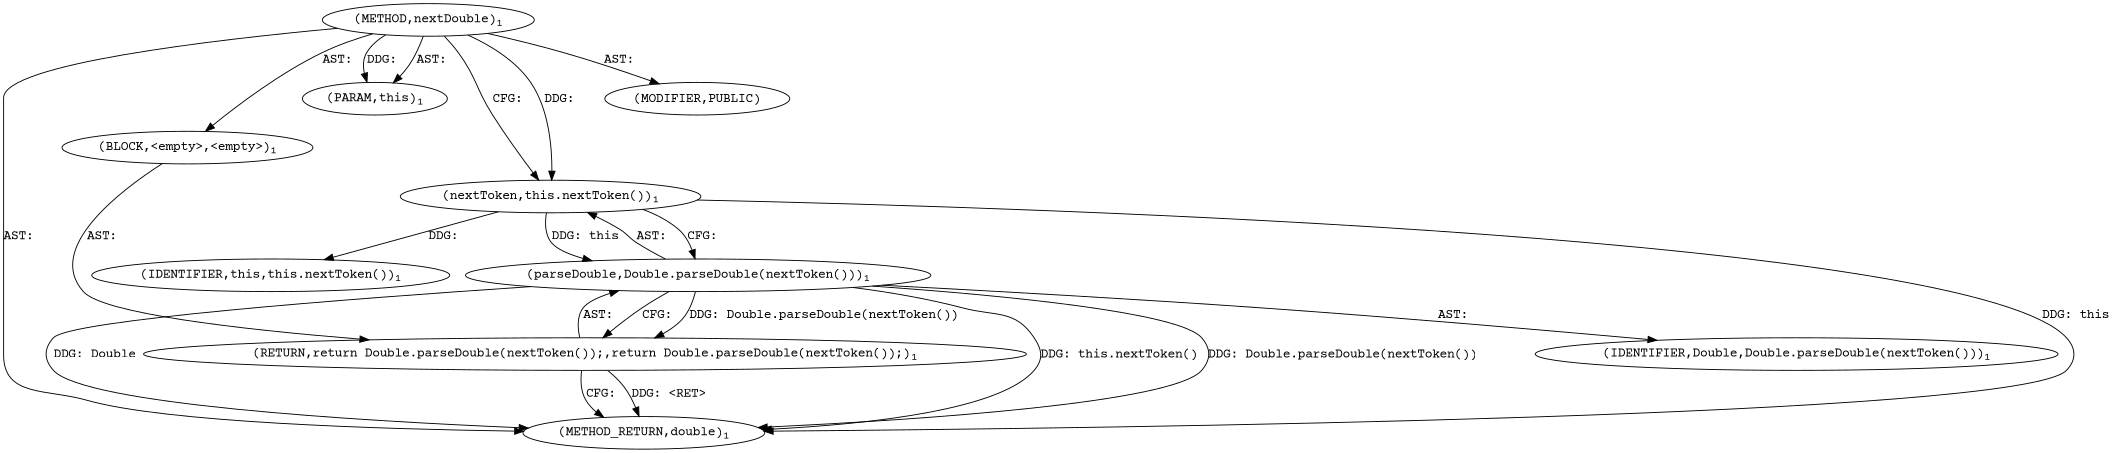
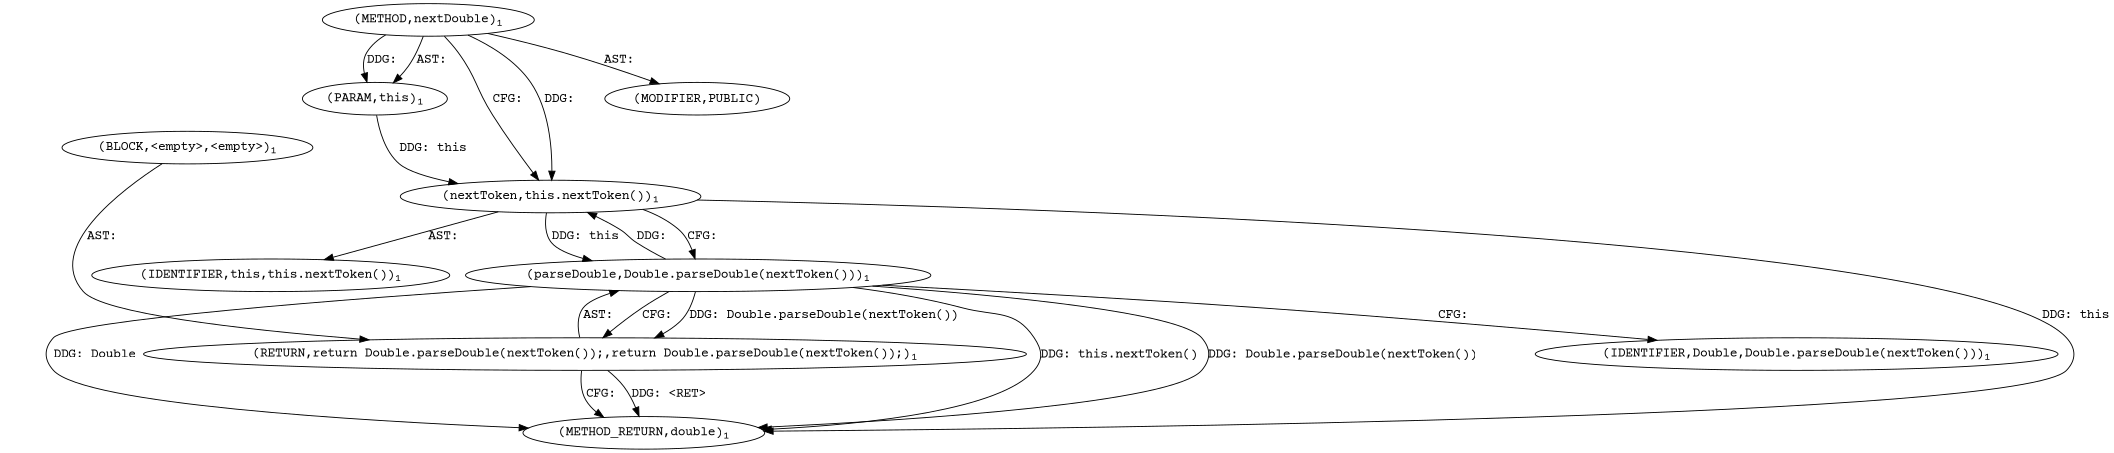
edge "(METHOD,nextDouble)" -> "(BLOCK,<empty>,<empty>)": removed, label "AST:"
edge "(PARAM,this)" -> "(nextToken,this.nextToken())": added, label "DDG: this"
edge "(nextToken,this.nextToken())" -> "(IDENTIFIER,this,this.nextToken())": label "DDG: " -> "AST: "
edge "(parseDouble,Double.parseDouble(nextToken()))" -> "(nextToken,this.nextToken())": label "AST: " -> "DDG: "
edge "(parseDouble,Double.parseDouble(nextToken()))" -> "(IDENTIFIER,Double,Double.parseDouble(nextToken()))": label "AST: " -> "CFG: "
edge "(METHOD,nextDouble)" -> "(METHOD_RETURN,double)": removed, label "AST:"
